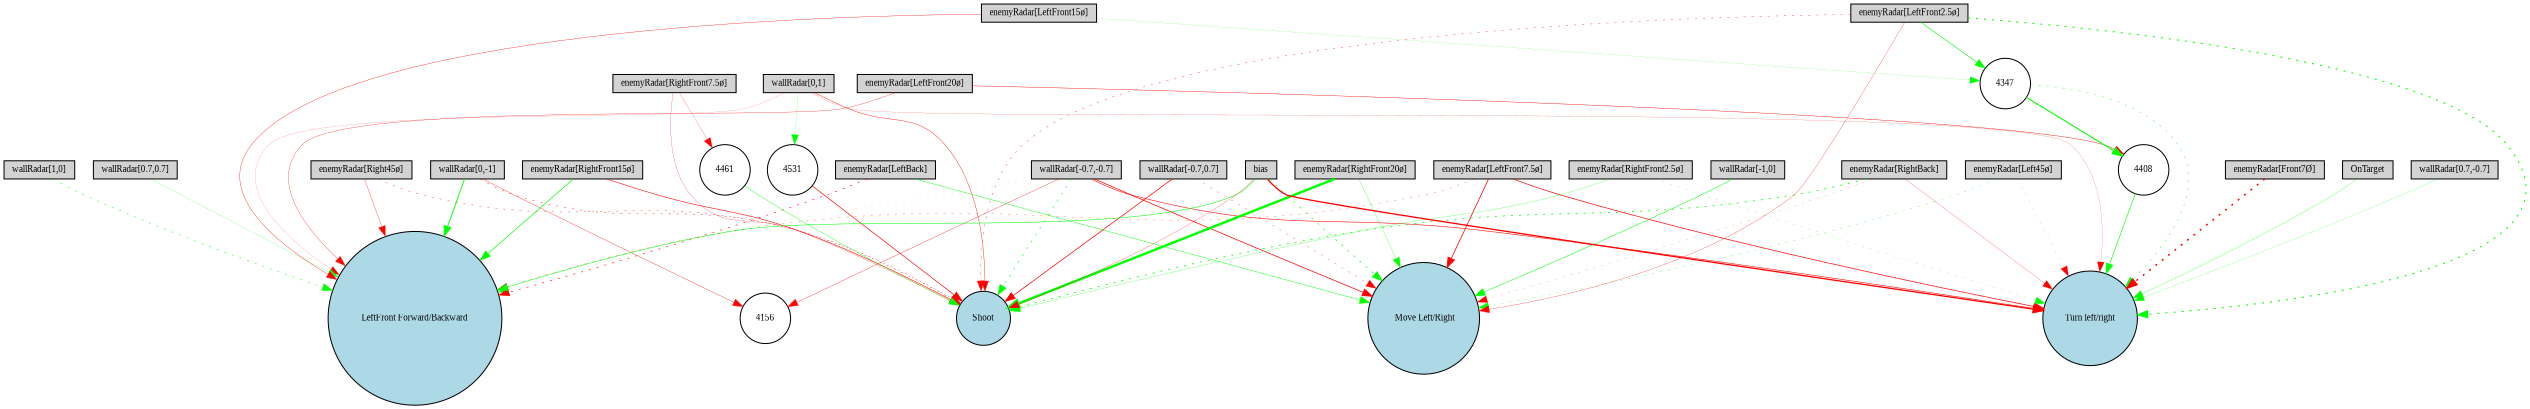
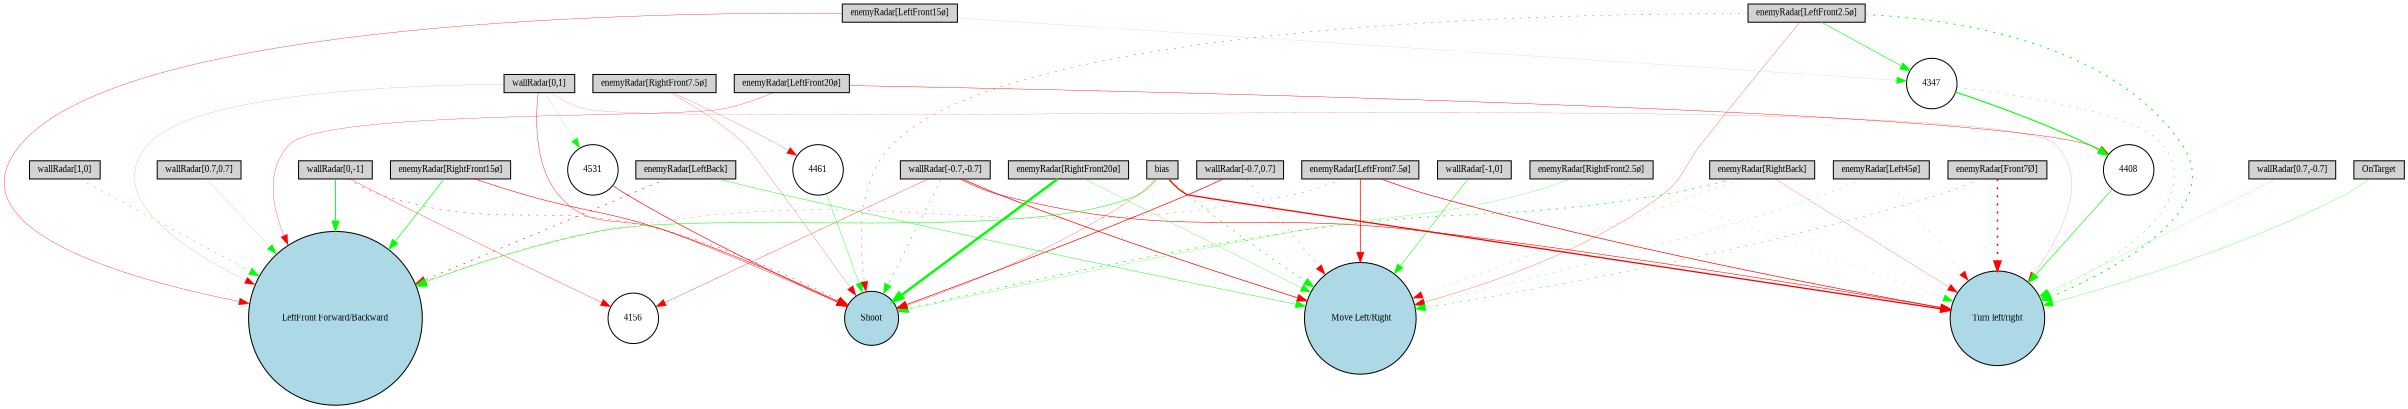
node "enemyRadar[Right45ø]": removed
edge "enemyRadar[Front7Ø]" -> "Move Left/Right": added
